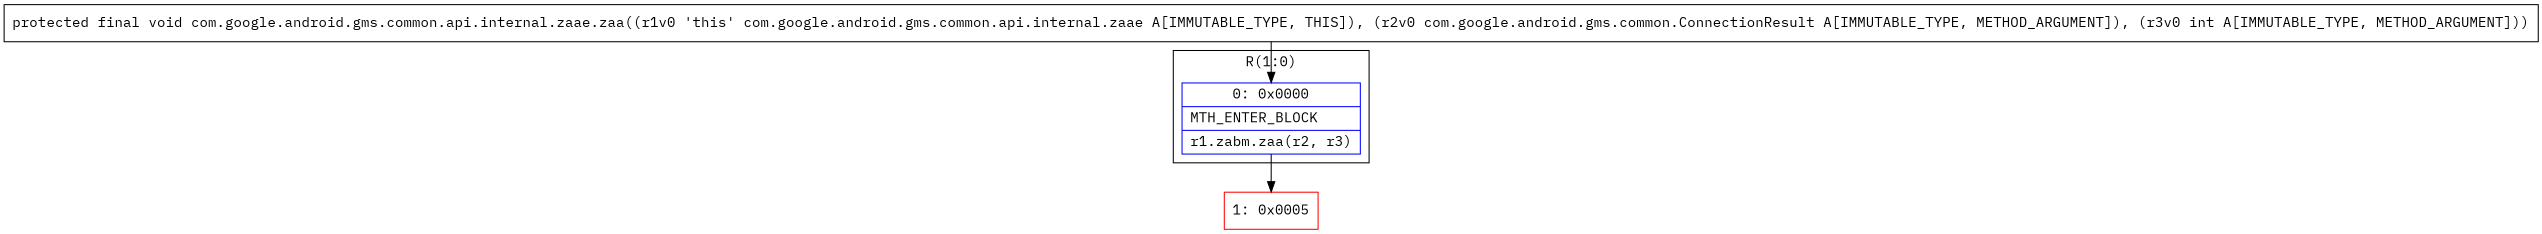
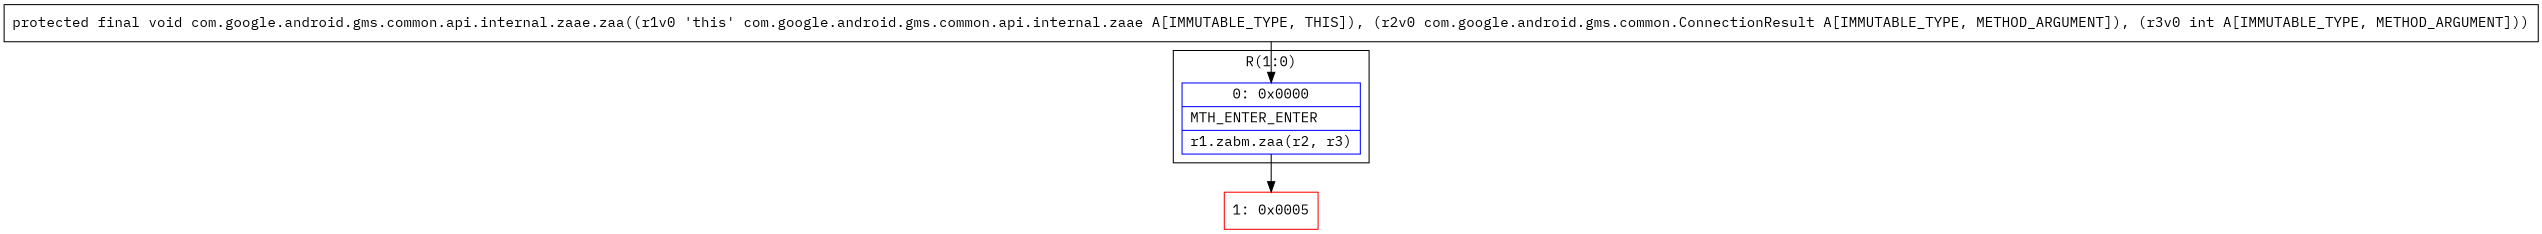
node "0: 0x0000": text "MTH_ENTER_BLOCK" -> "MTH_ENTER_ENTER"
